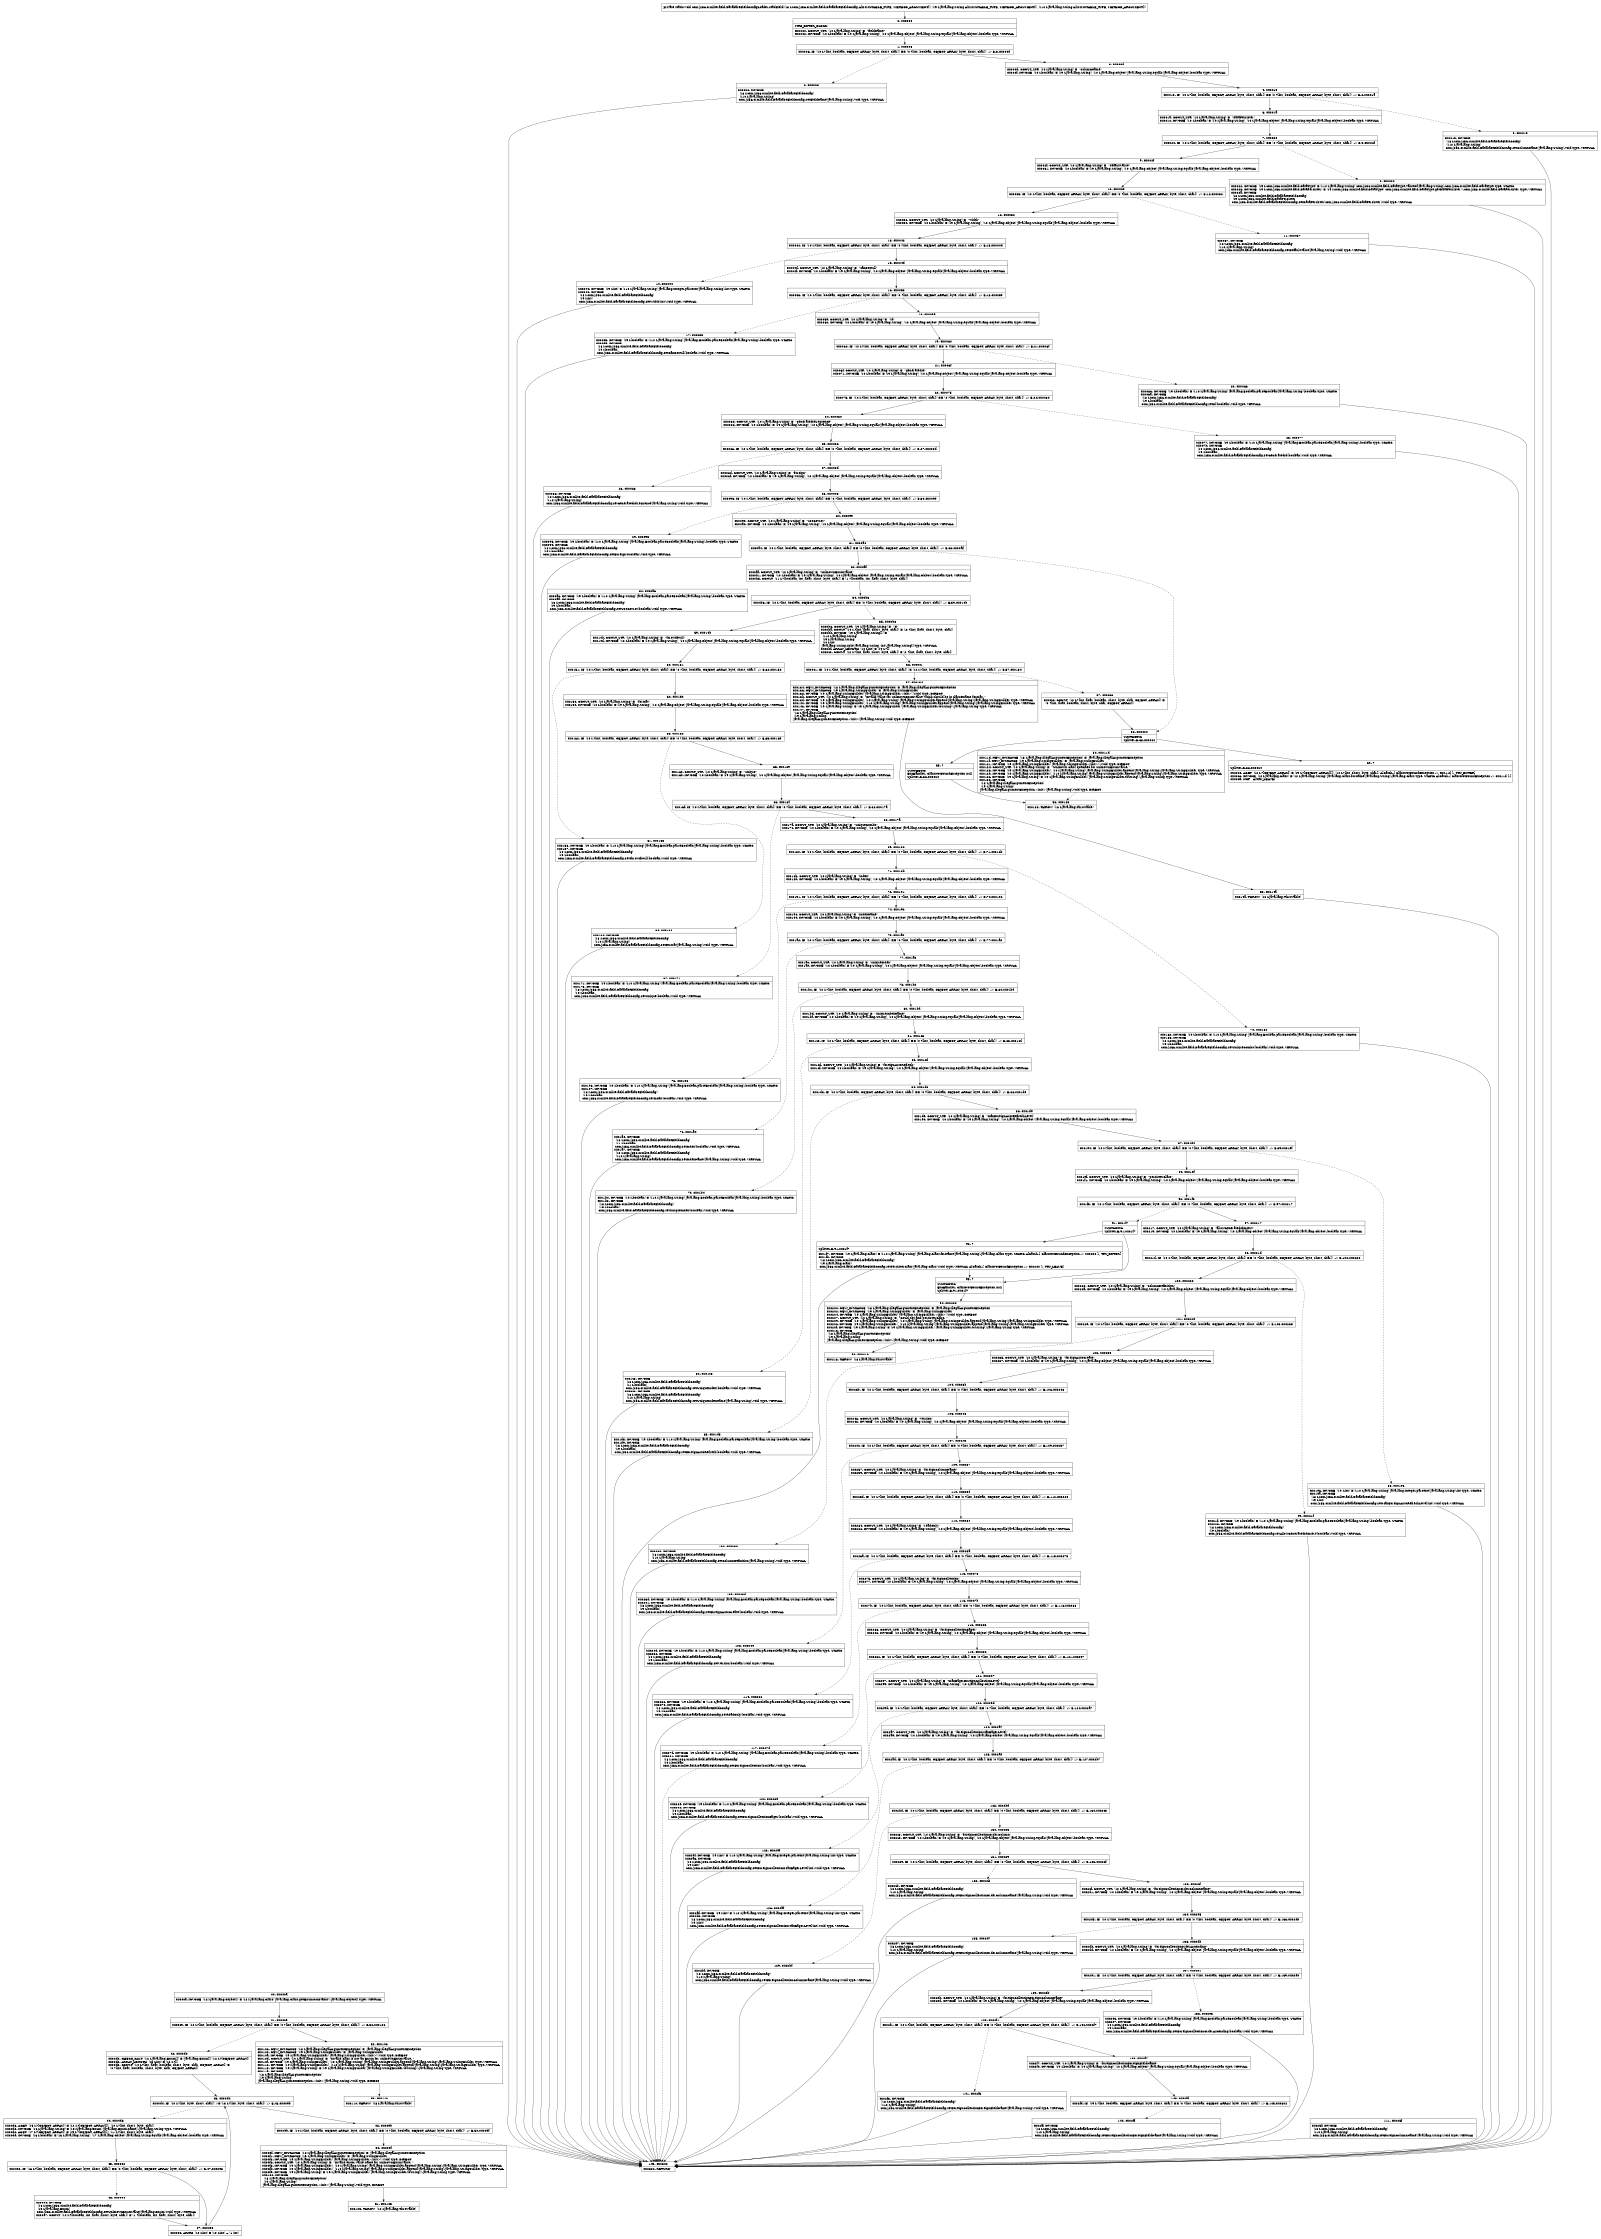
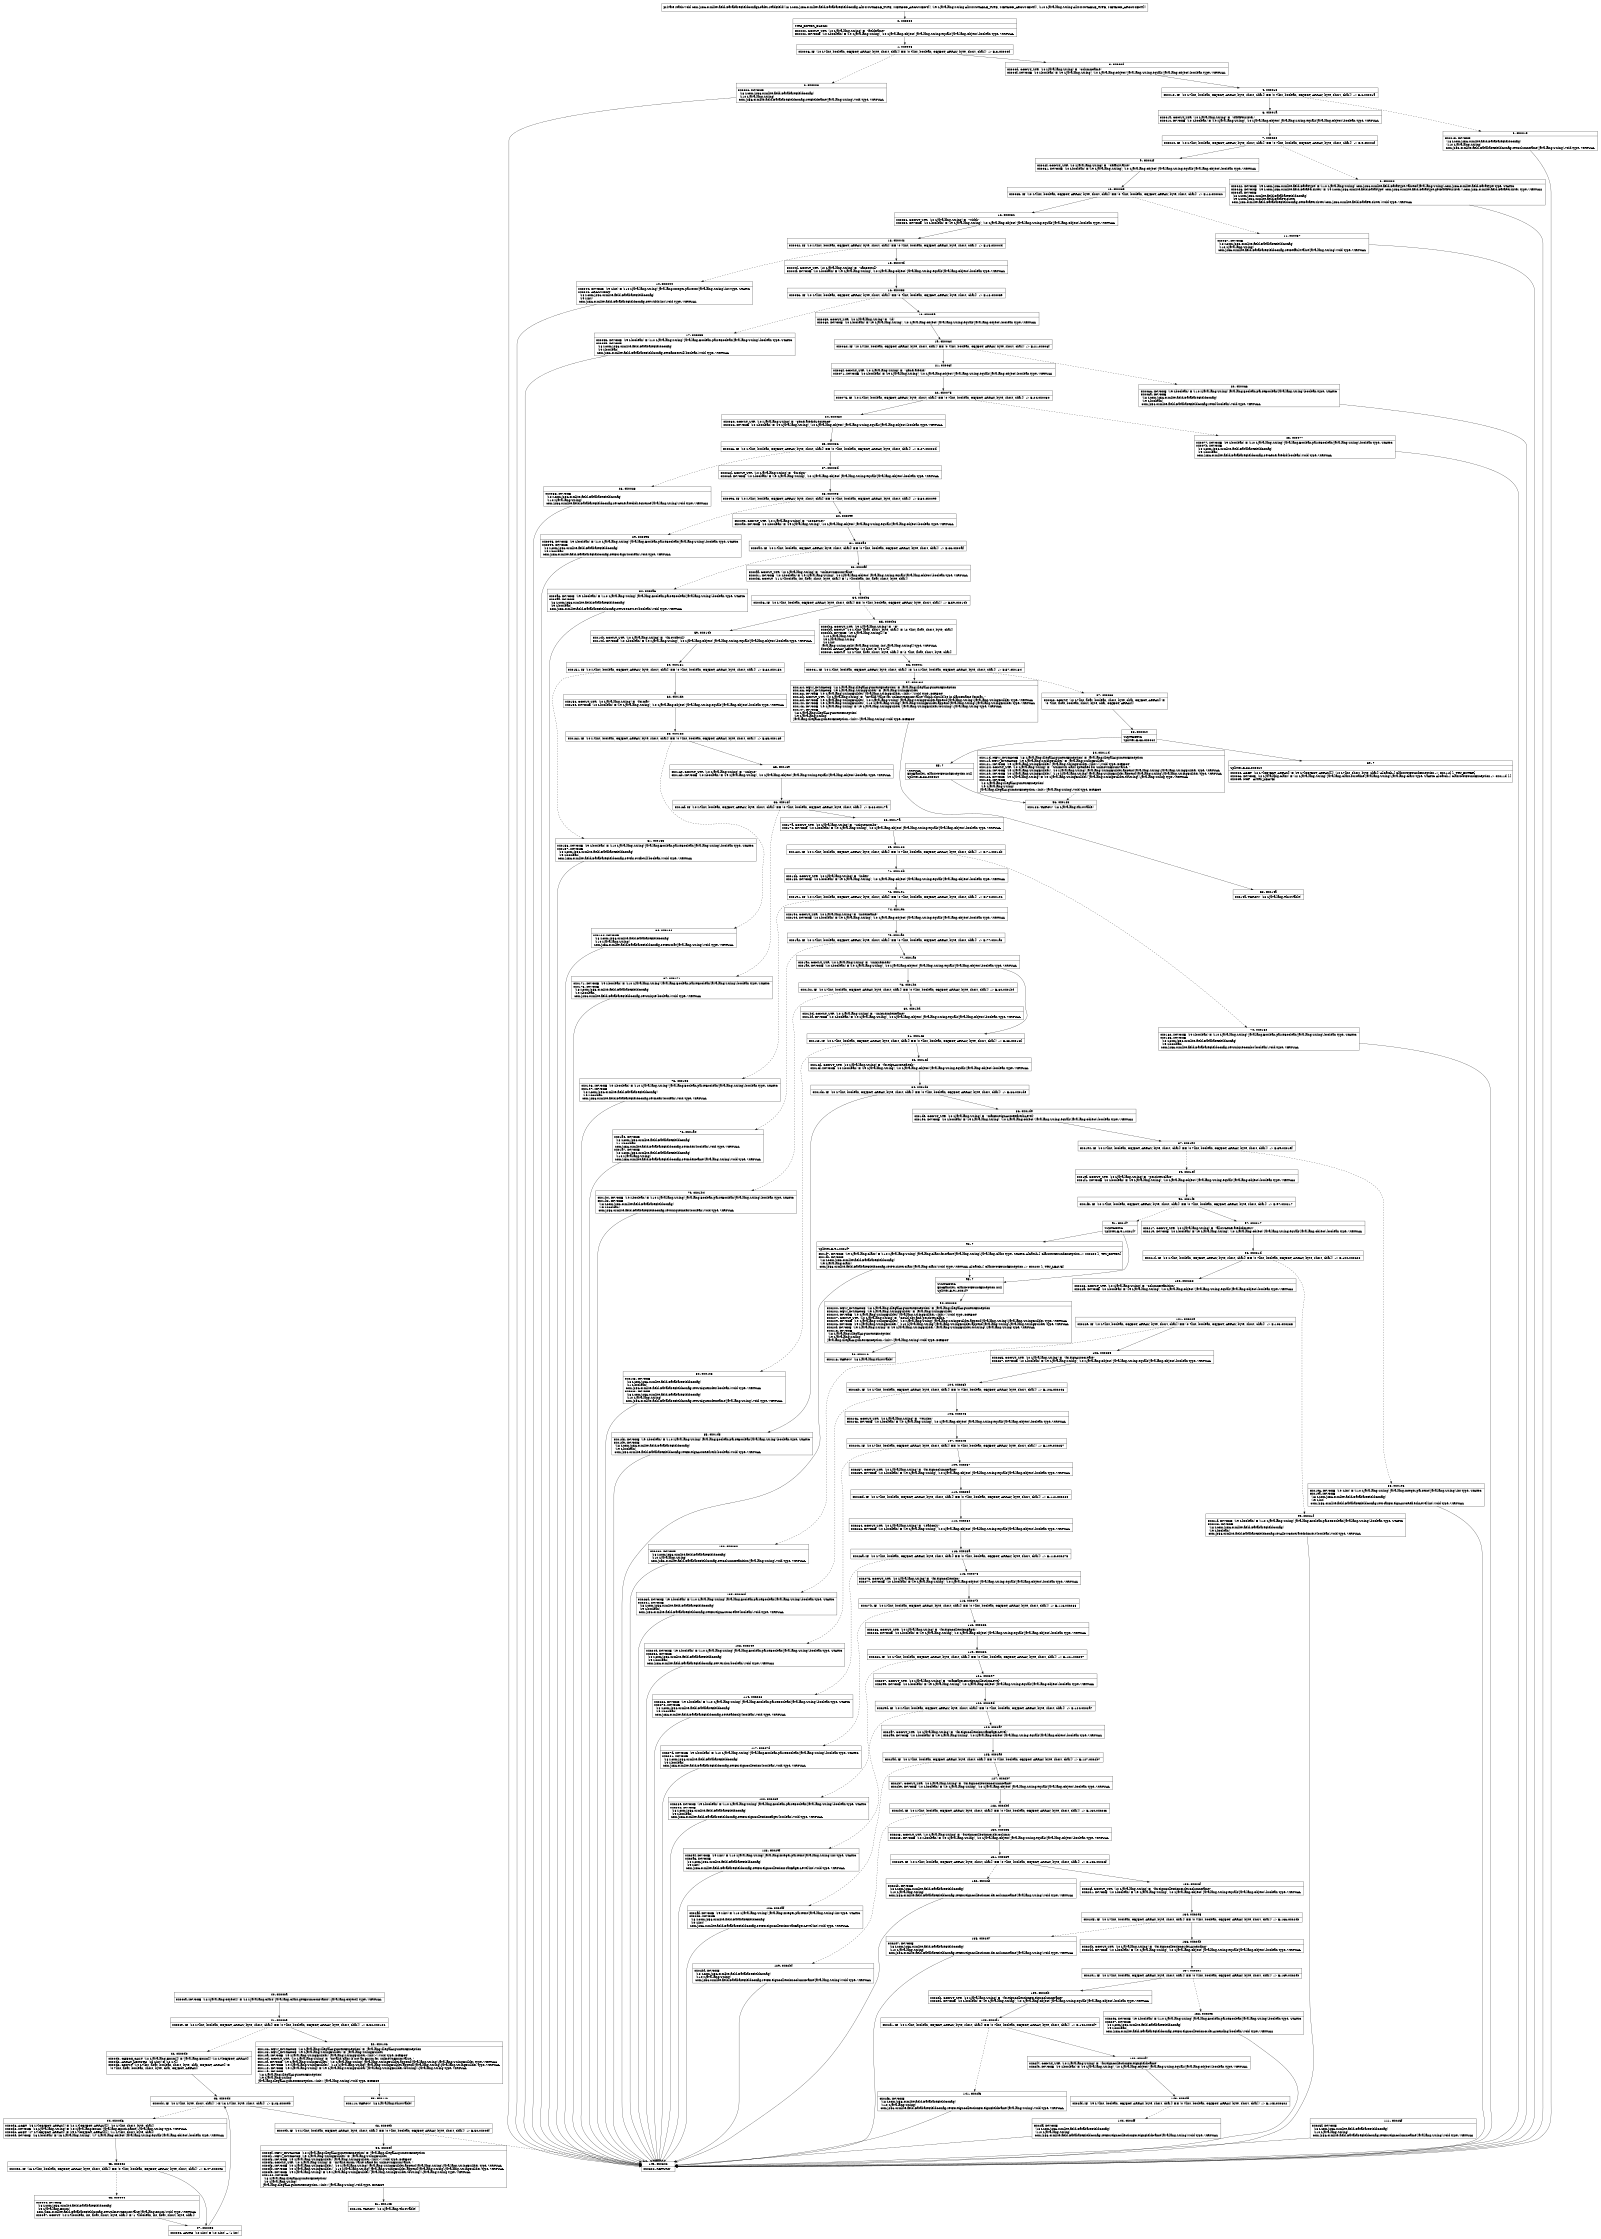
node "14: 0x0044": text "0x0048: INVOKE" -> "0x0048: ARGUMENT"
edge "31: 0x00a4" -> "38: 0x00c4": now "31: 0x00a4" -> "32: 0x00a6"
node "55: ?": text "SYNTHETIC" -> "VIRTUAL"
edge "80: 0x01bd" -> "81: 0x01c3": now "77: 0x01ac" -> "81: 0x01c3"
edge "87: 0x01e4" -> "89: 0x01ef": style solid -> dashed
edge "84: 0x01d3" -> "85: 0x01d5": style dashed -> solid
edge "100: 0x0228" -> "101: 0x022e": removed
edge "104: 0x023b" -> "105: 0x023d": added
node "127: 0x02b7": added
edge "58: 0x014a" -> "145: 0x0302": now "67: 0x0171" -> "145: 0x0302"
edge "117: 0x027d" -> "145: 0x0302": style dashed -> solid
